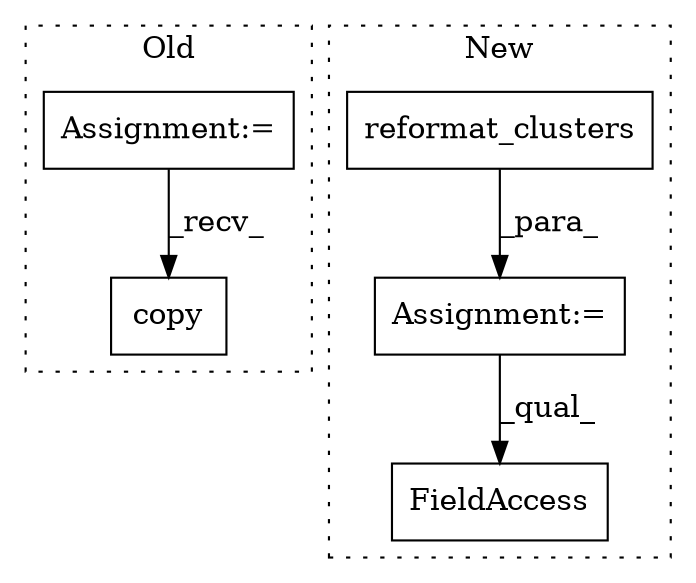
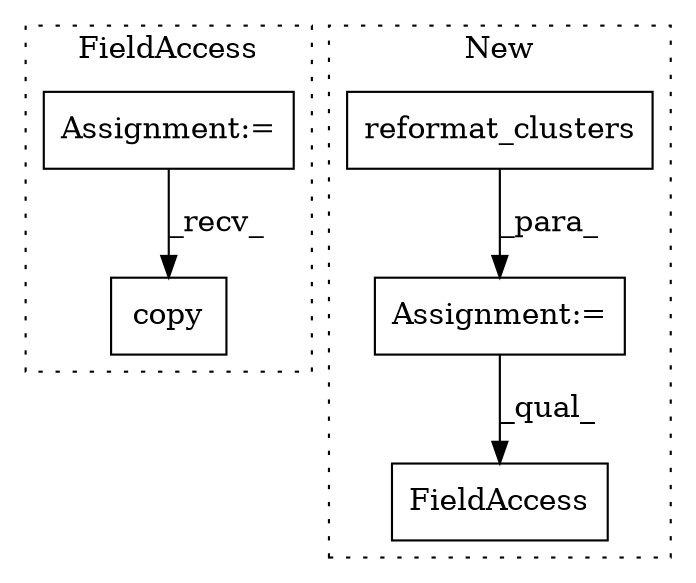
cluster "Old": label "Old" -> "FieldAccess"
